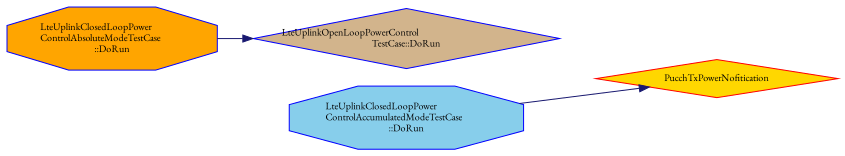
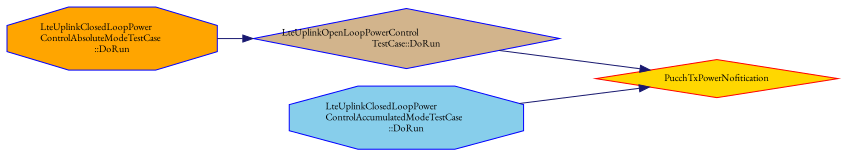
edge "LteUplinkOpenLoopPowerControl TestCase::DoRun" -> "PucchTxPowerNofitication": added
